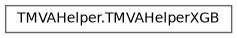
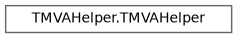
node "TMVAHelper.TMVAHelperXGB": label "TMVAHelper.TMVAHelperXGB" -> "TMVAHelper.TMVAHelper"
